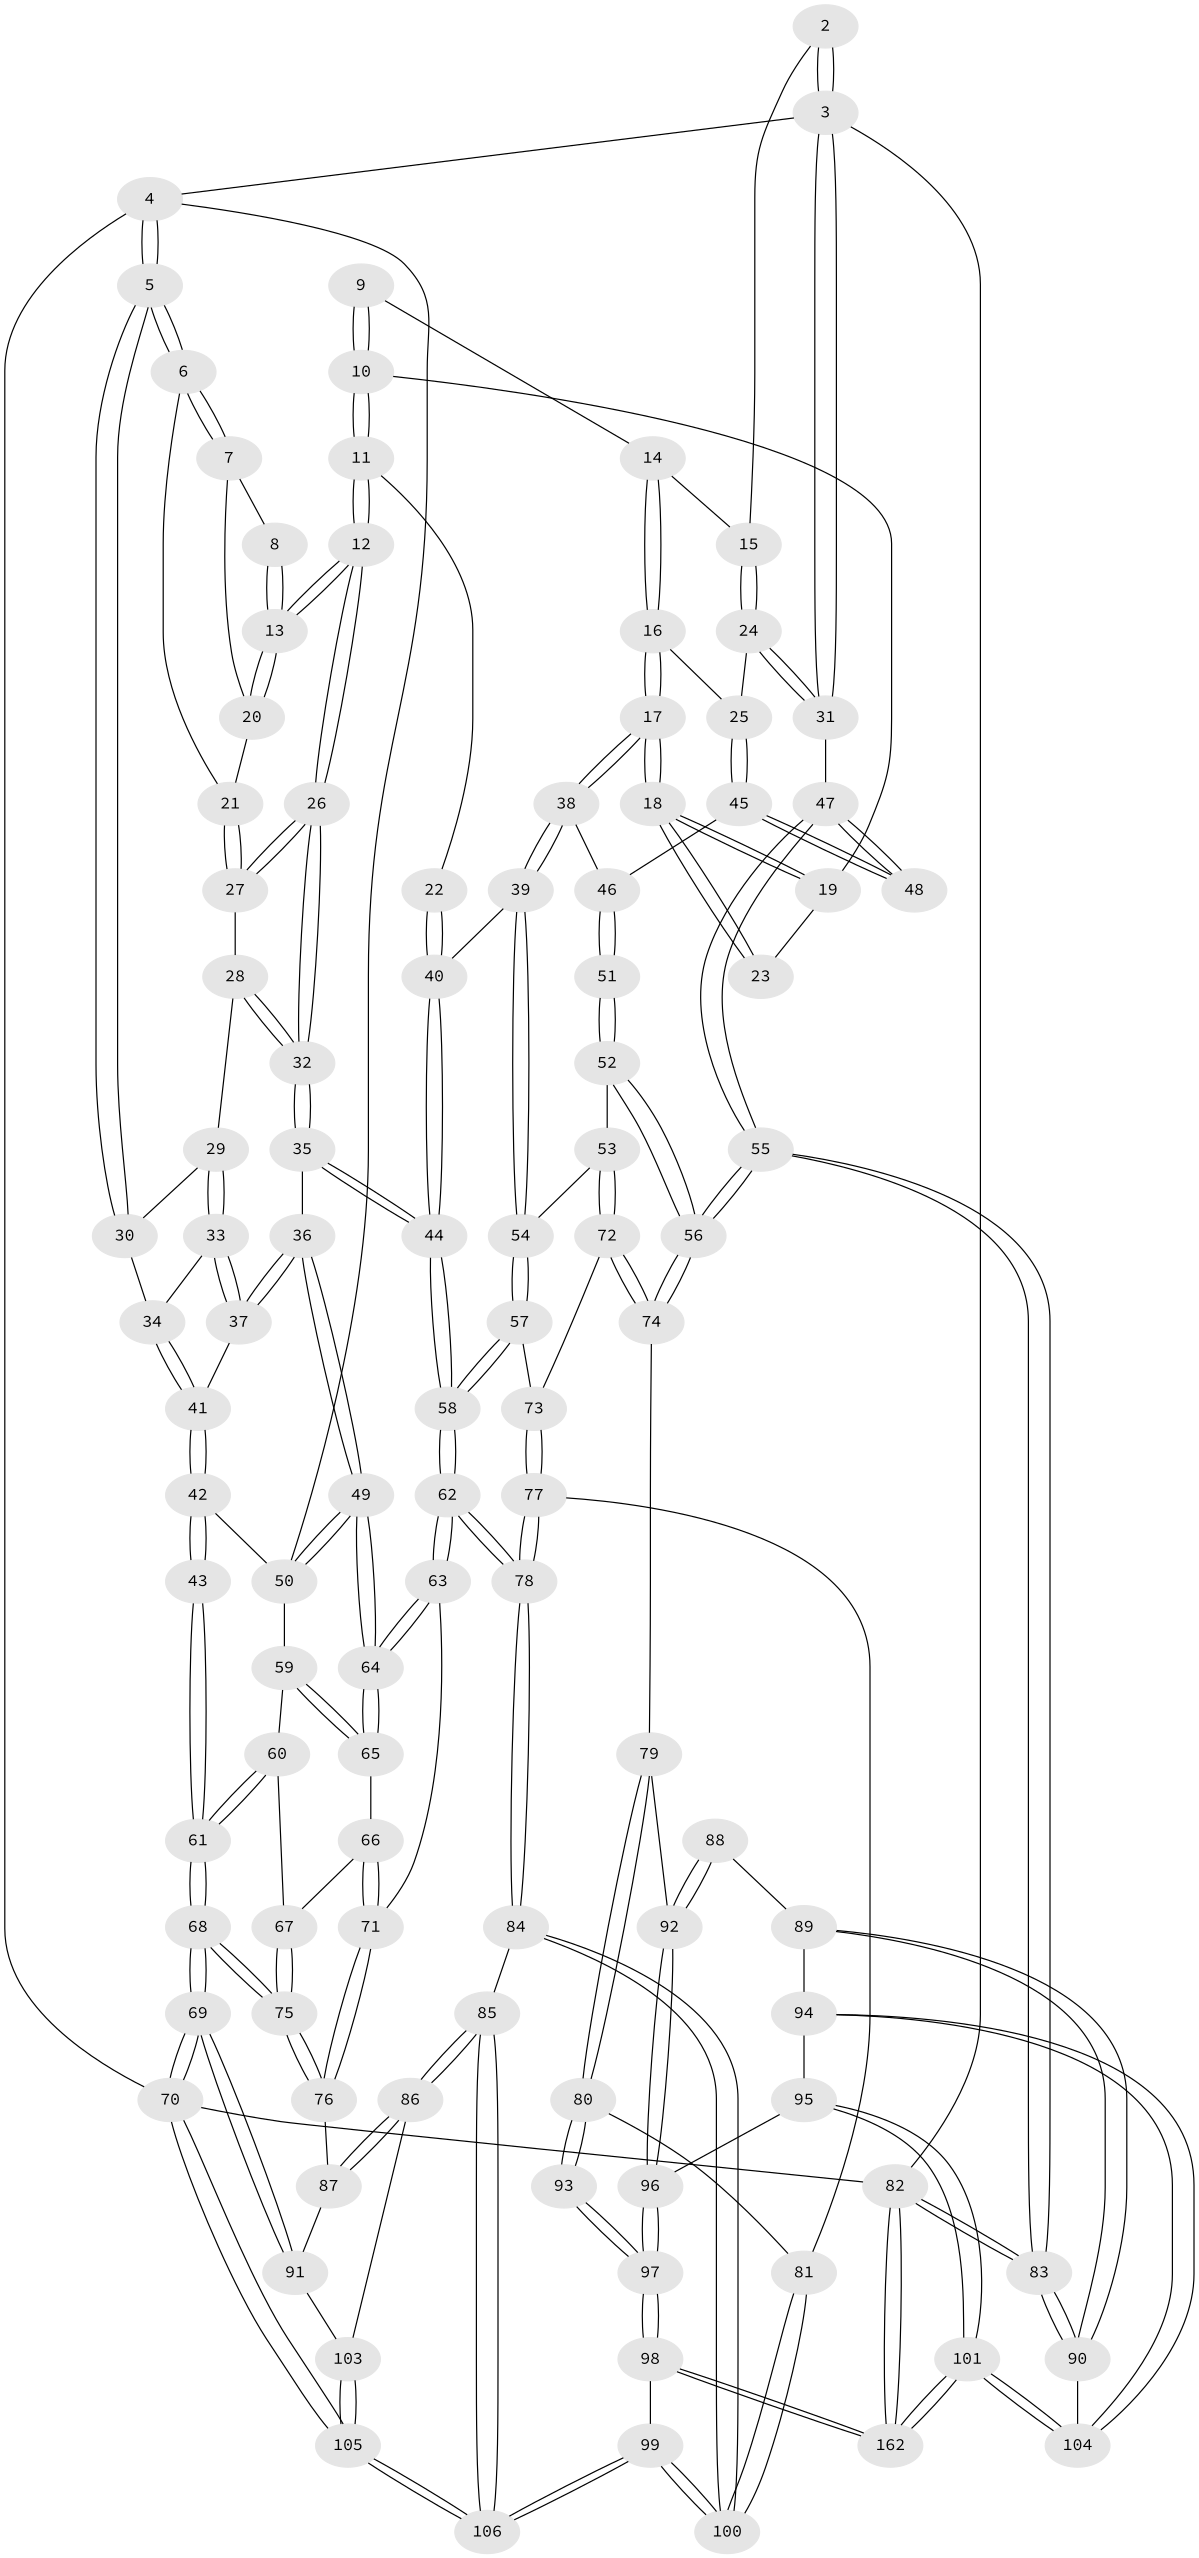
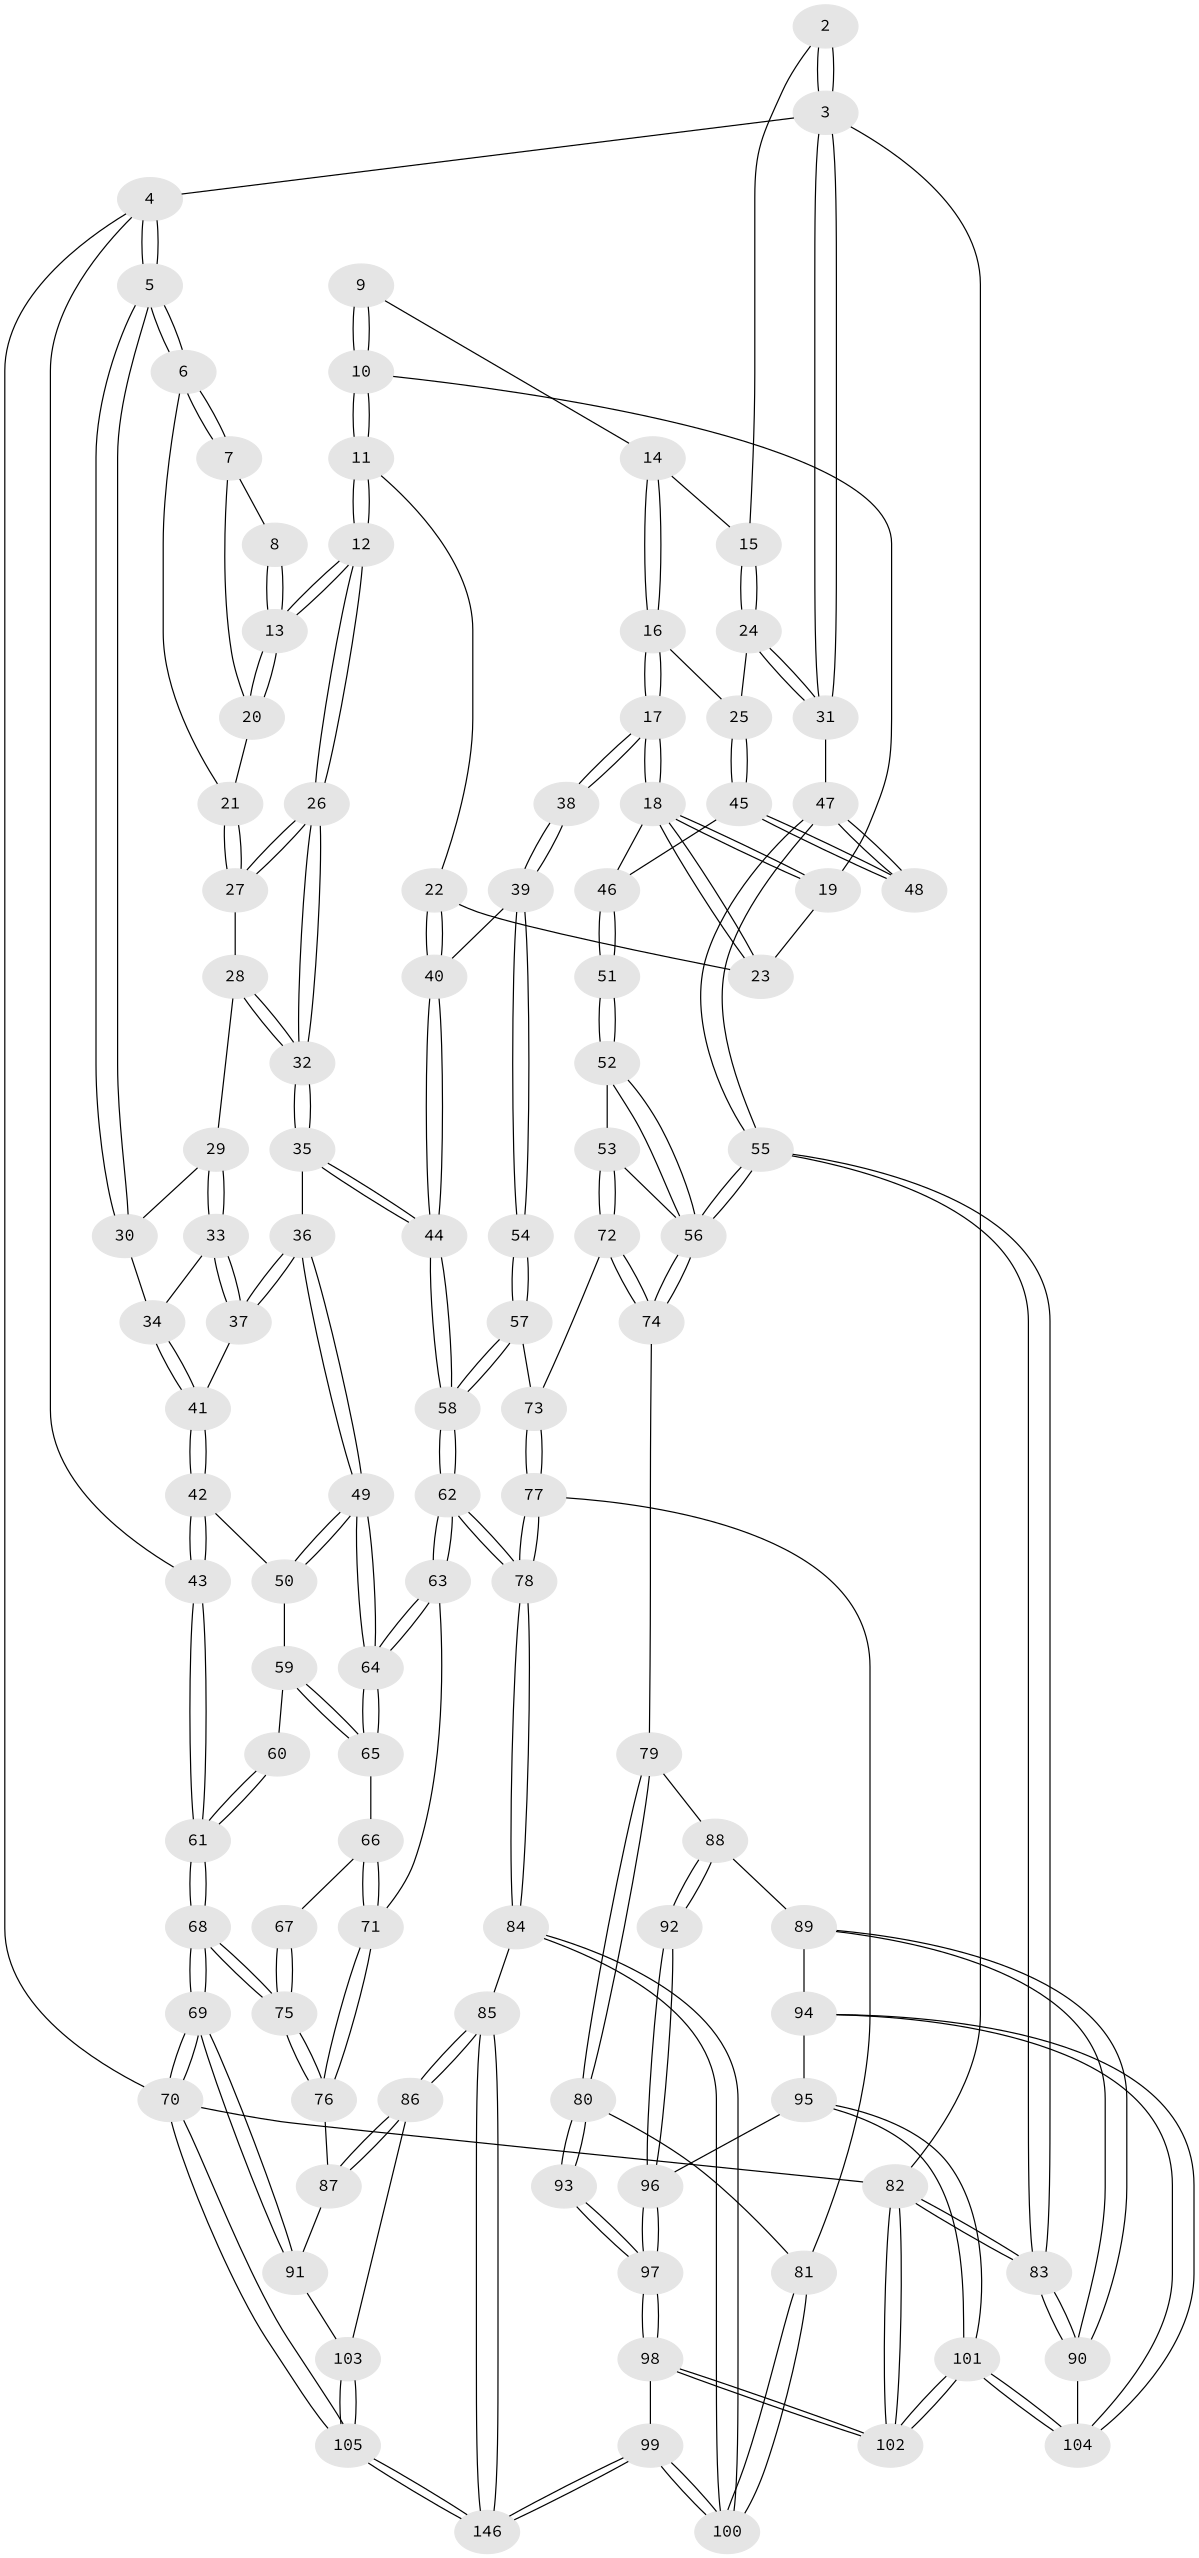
edge "4" -- "50": now "4" -- "43"
edge "38" -- "46": now "18" -- "46"
edge "22" -- "23": added
edge "53" -- "54": now "53" -- "56"
edge "60" -- "67": removed
edge "79" -- "92": now "79" -- "88"
node "162": label "162" -> "102"
node "106": label "106" -> "146"
